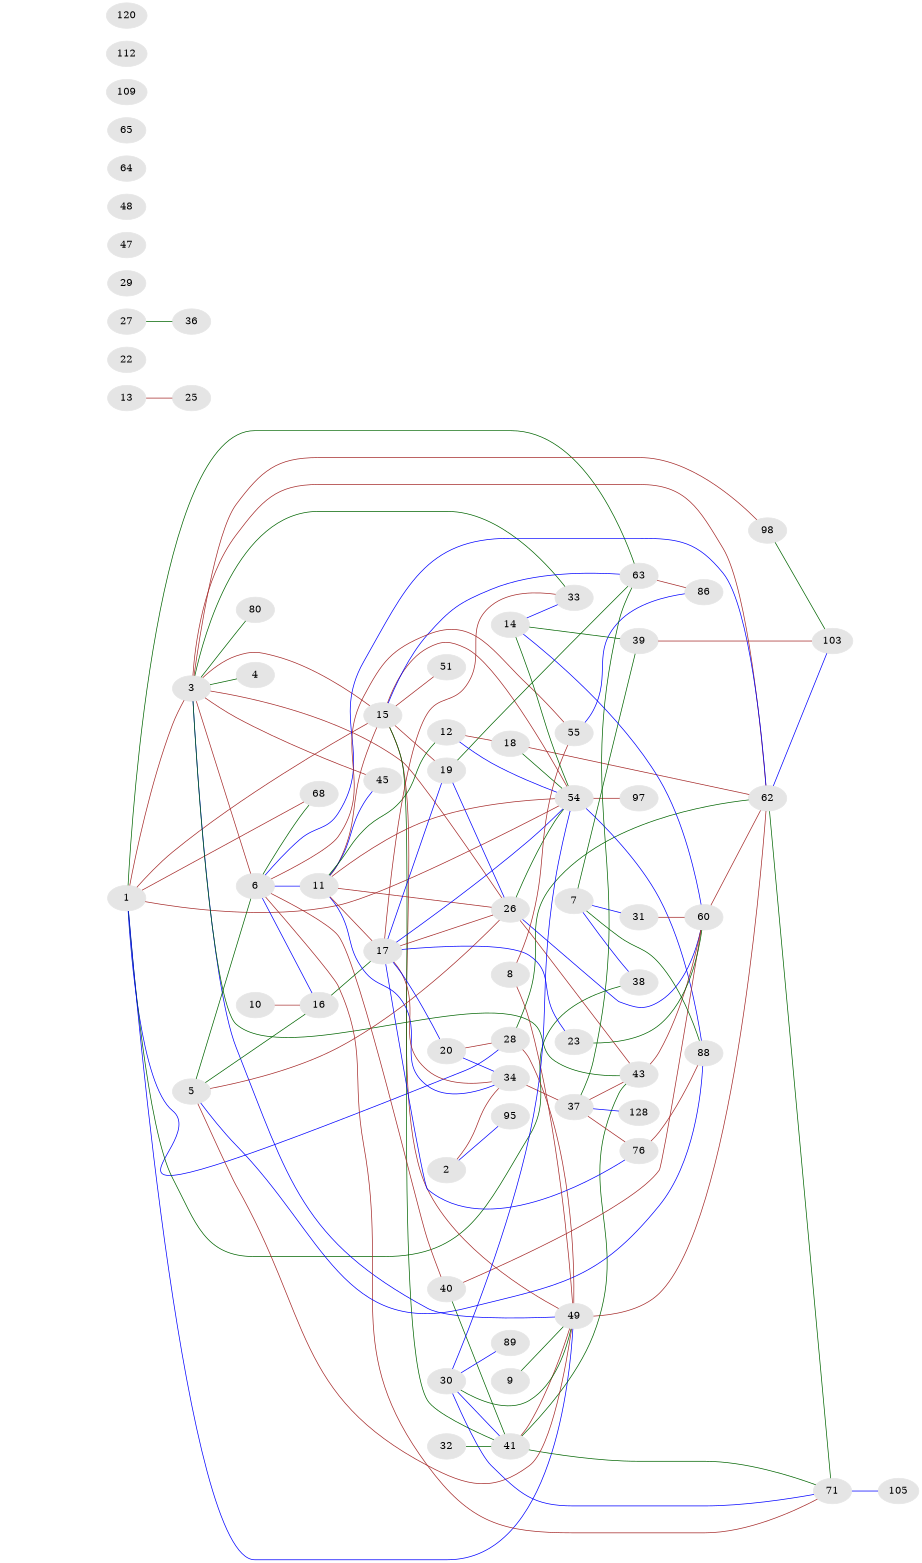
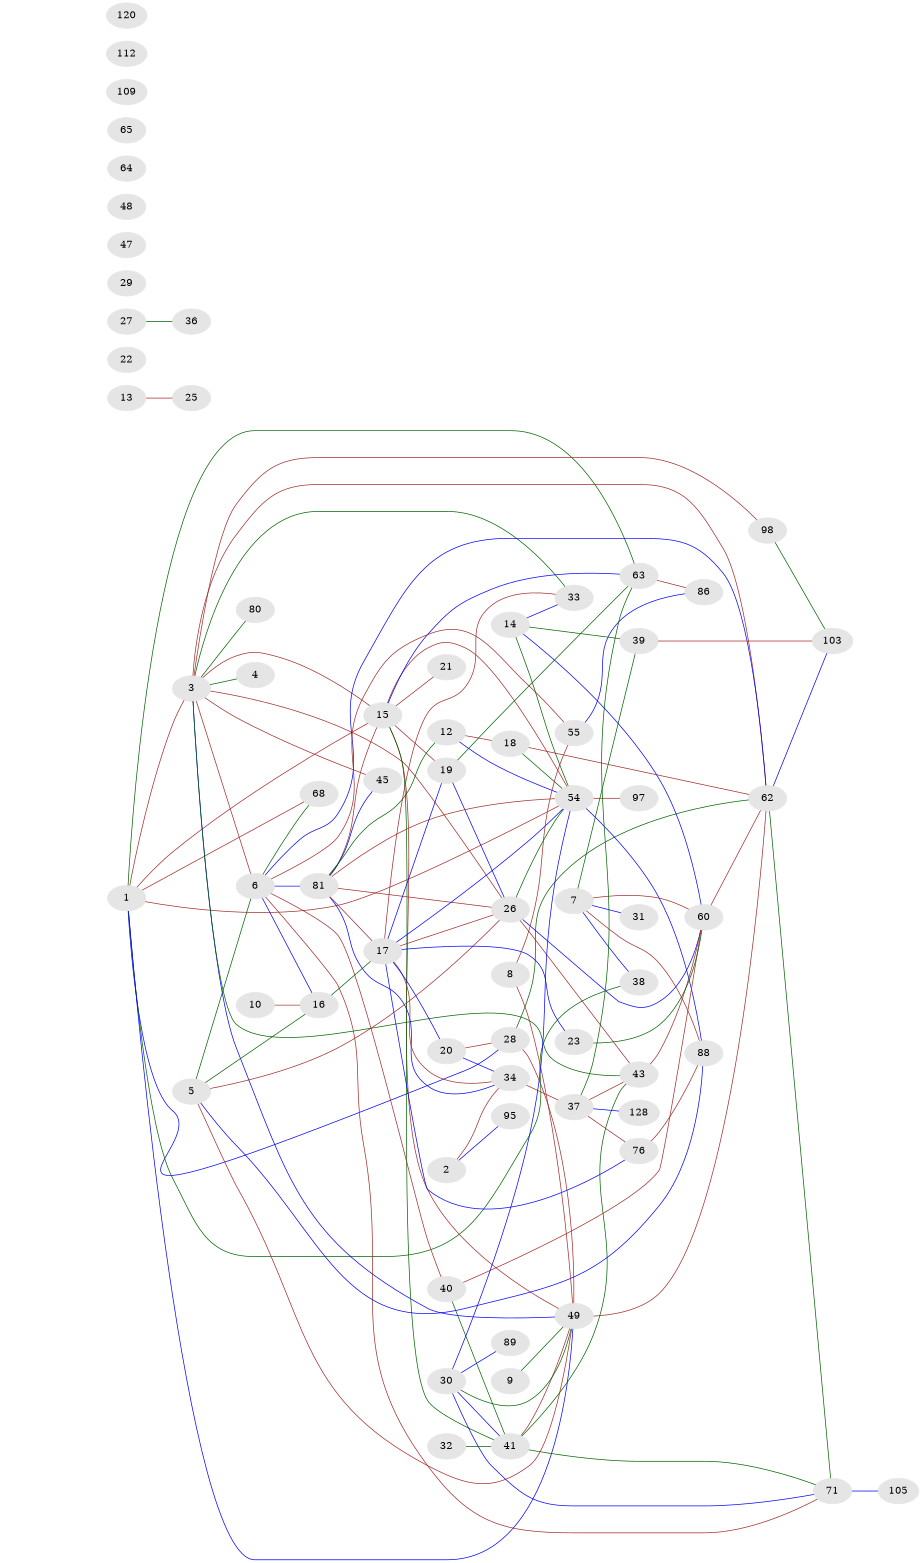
node "51": label "51" -> "21"
node "11": label "11" -> "81"
edge "31" -- "60": now "7" -- "60"
edge "7" -- "88": color darkgreen -> brown
